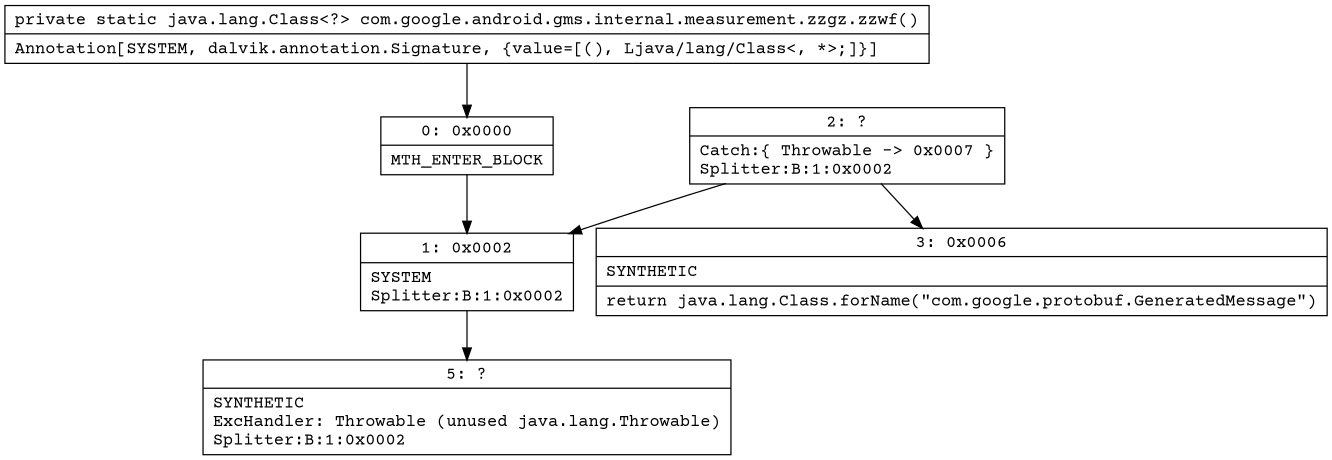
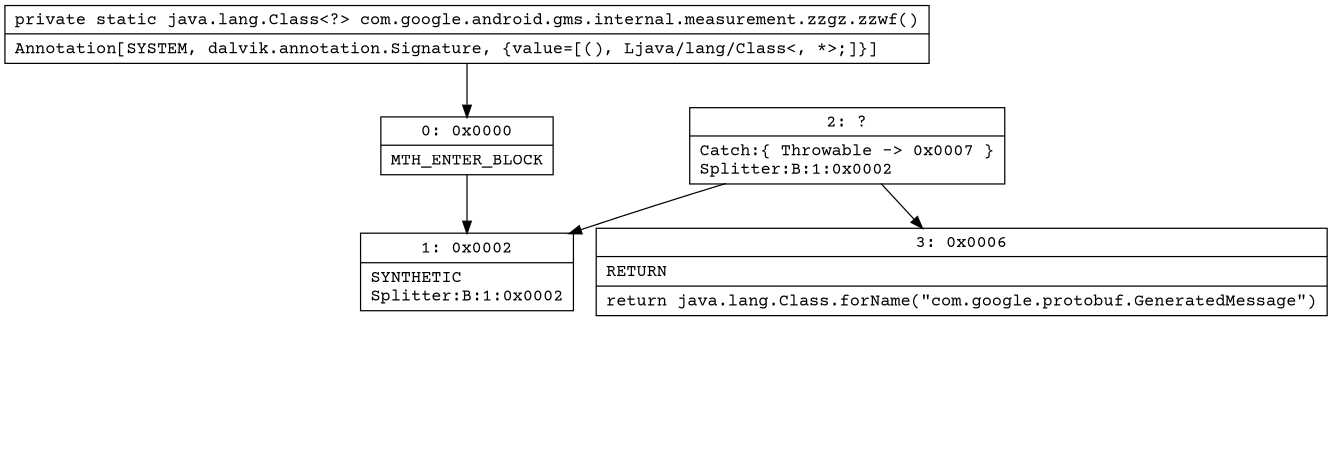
node "3: 0x0006": text "SYNTHETIC" -> "RETURN"
node "1: 0x0002": text "SYSTEM" -> "SYNTHETIC"
node "5: ?": removed
